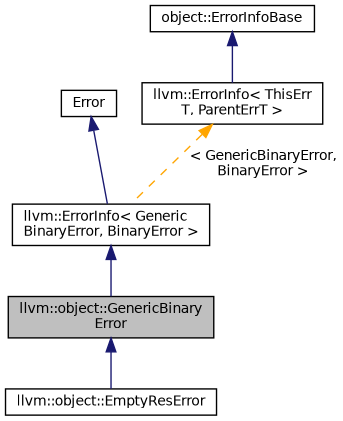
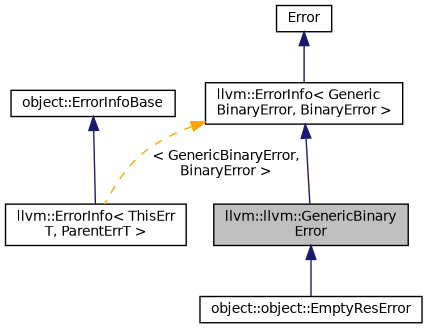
edge "llvm::ErrorInfo< Generic BinaryError, BinaryError >" -> "llvm::ErrorInfo< ThisErr T, ParentErrT >": reversed
node "llvm::object::GenericBinary Error": label "llvm::object::GenericBinary Error" -> "llvm::llvm::GenericBinary Error"
node "llvm::object::EmptyResError": label "llvm::object::EmptyResError" -> "object::object::EmptyResError"
